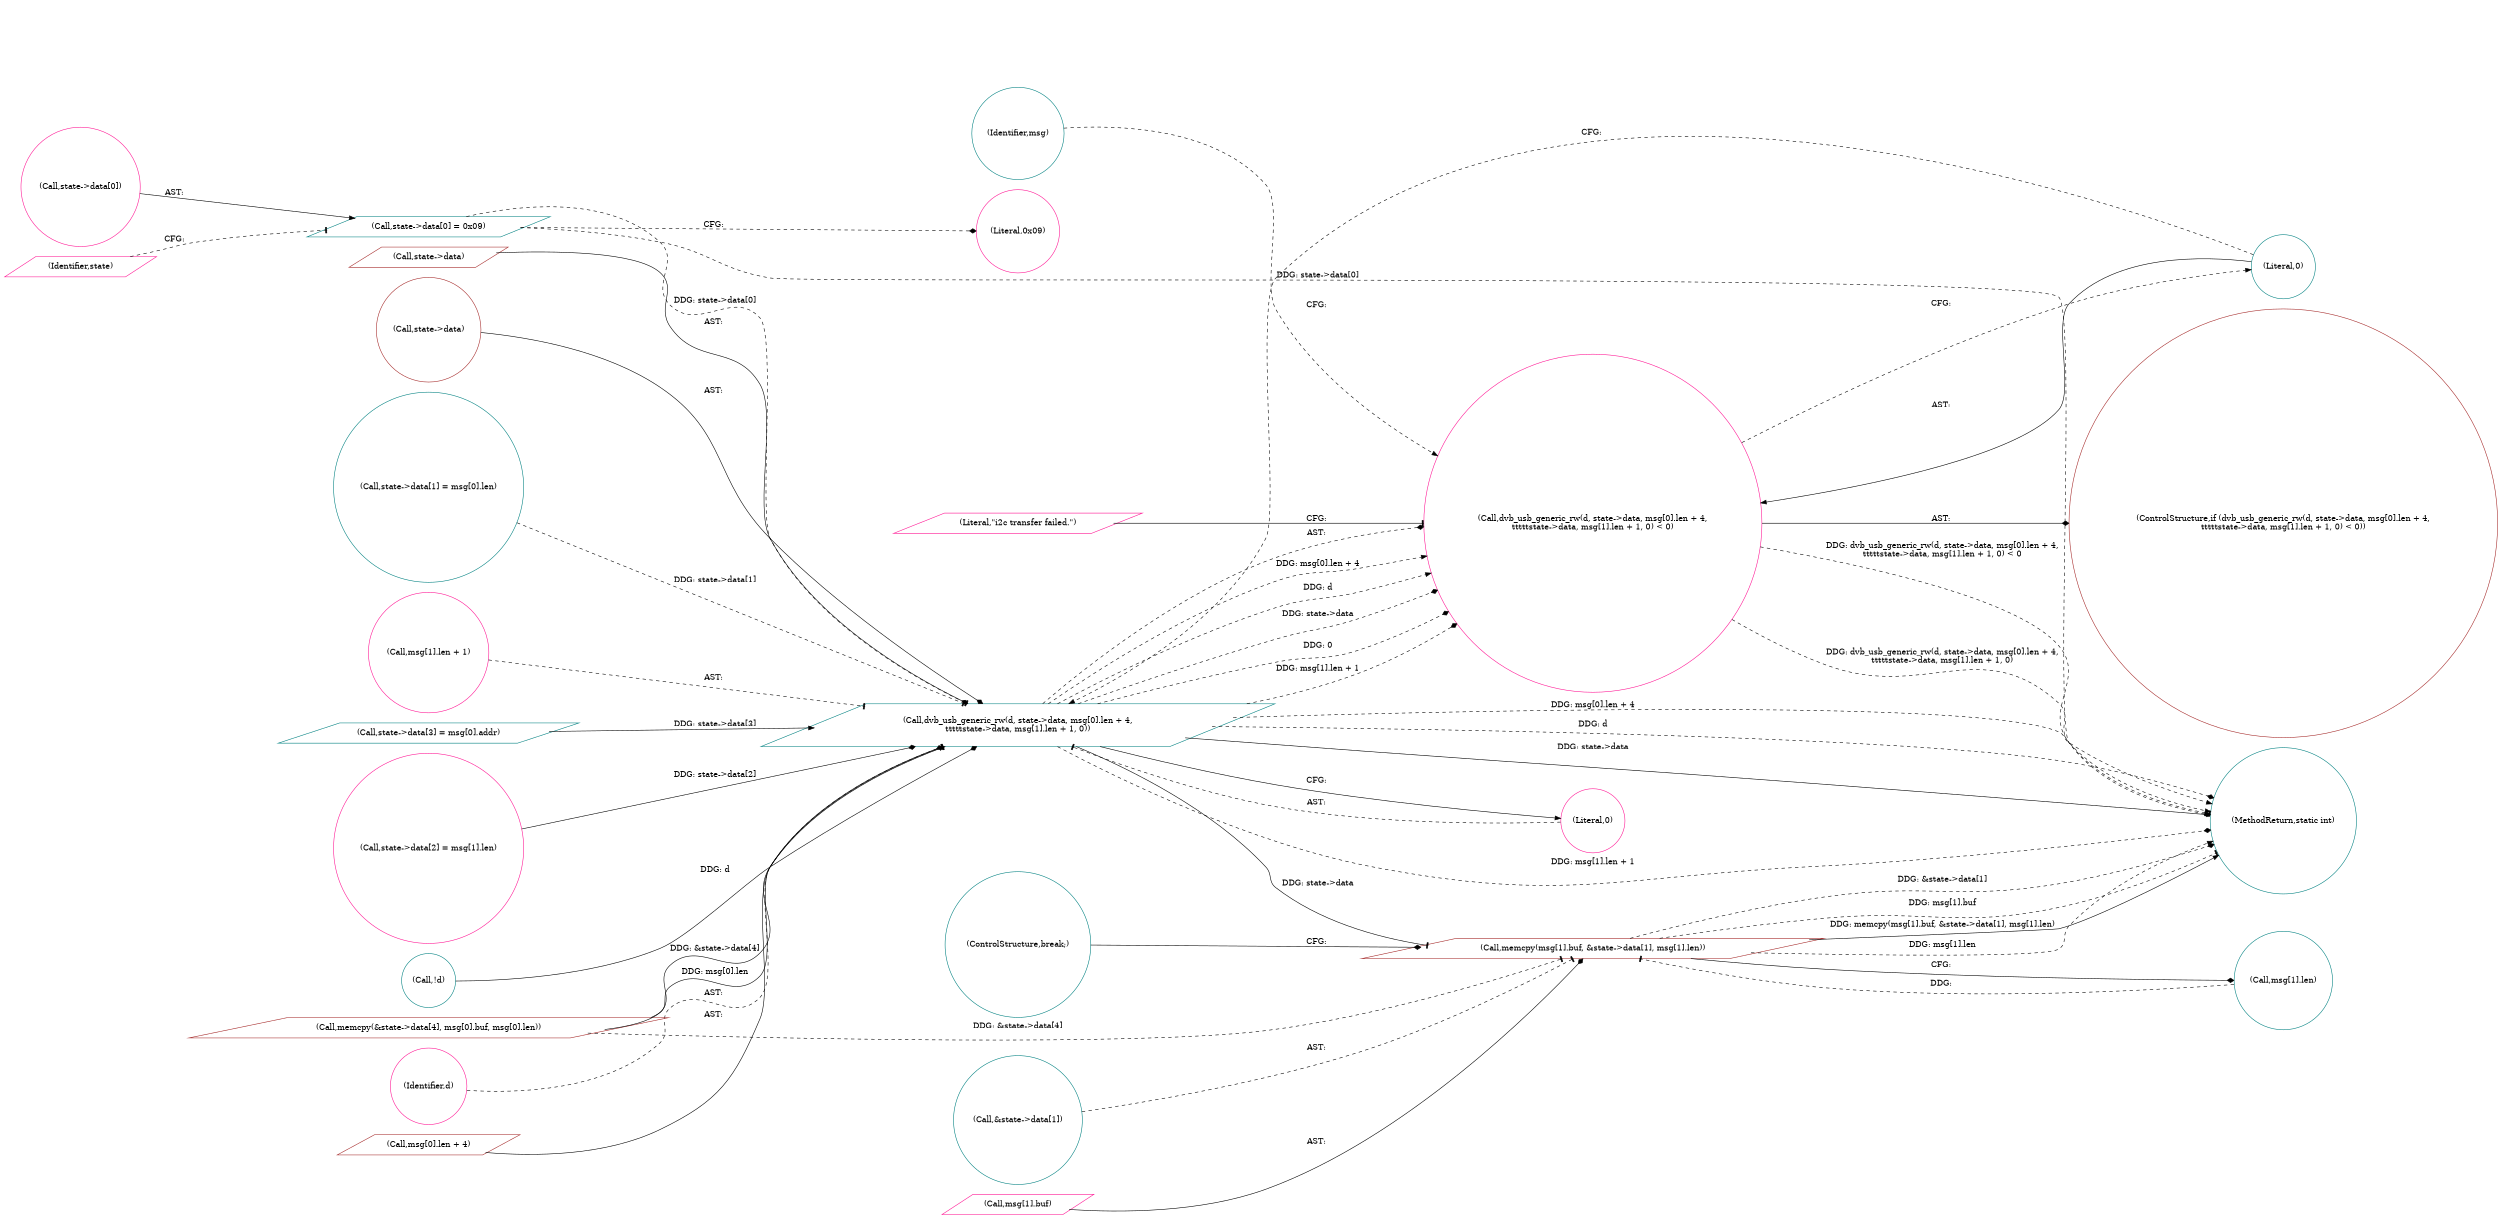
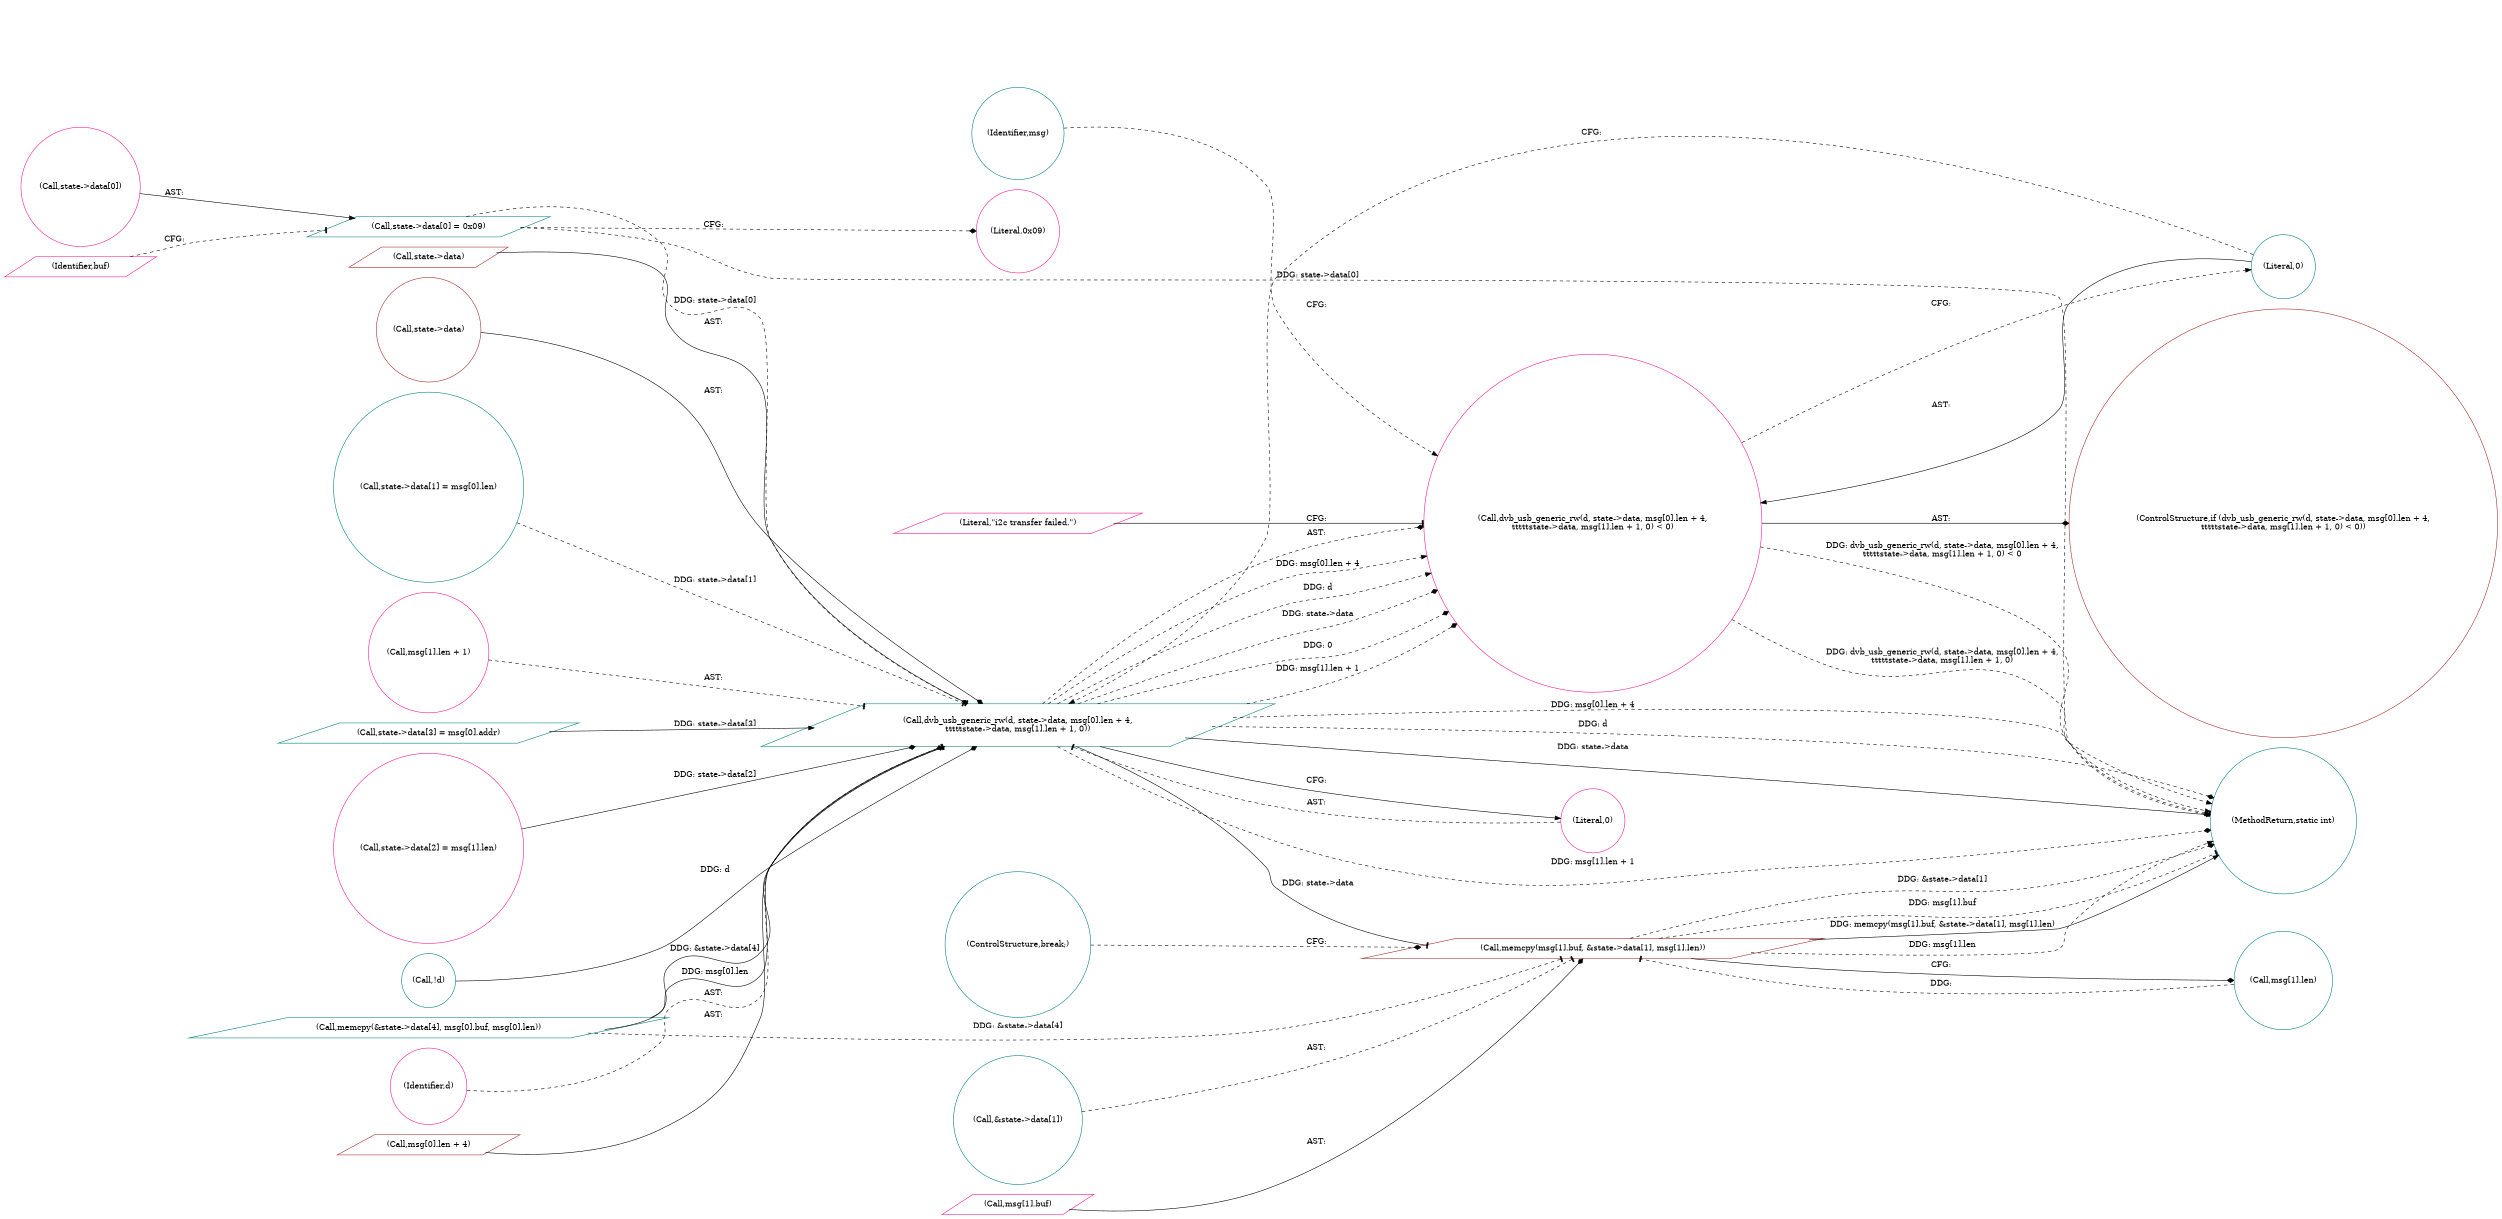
node "(Identifier,state)": label "(Identifier,state)" -> "(Identifier,buf)"
edge "(ControlStructure,break;)" -> "(Call,memcpy(msg[1].buf, &state->data[1], msg[1].len))": style solid -> dashed
node "(Call,memcpy(&state->data[4], msg[0].buf, msg[0].len))": color brown -> teal
